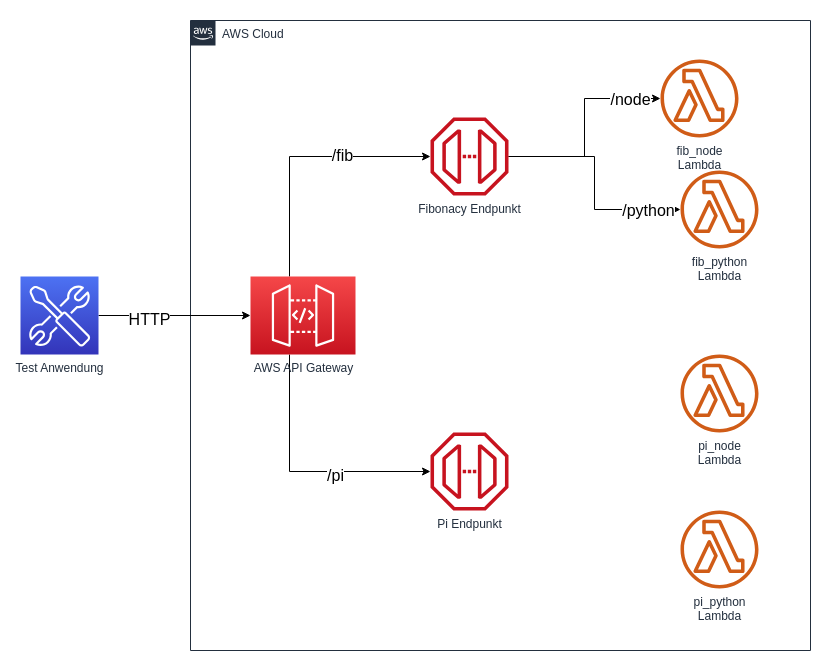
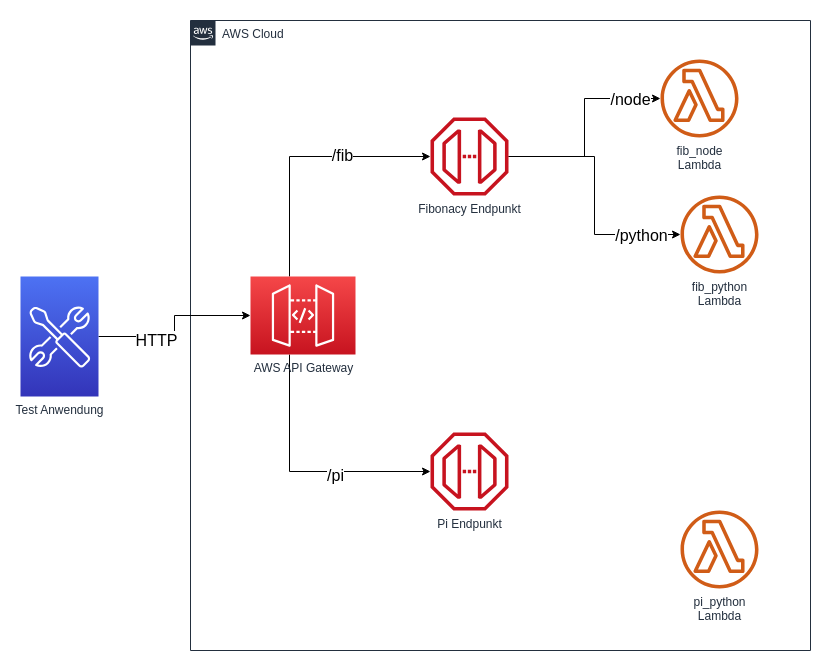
node "fib_python Lambda": moved (720, 210) -> (720, 235)
node "Test Anwendung": size 78x78 -> 78x120
node "pi_node Lambda": removed
